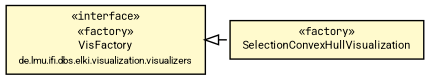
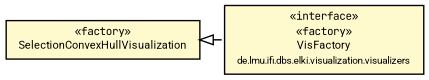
edge "SelectionConvexHullVisualization" -> "VisFactory": reversed
